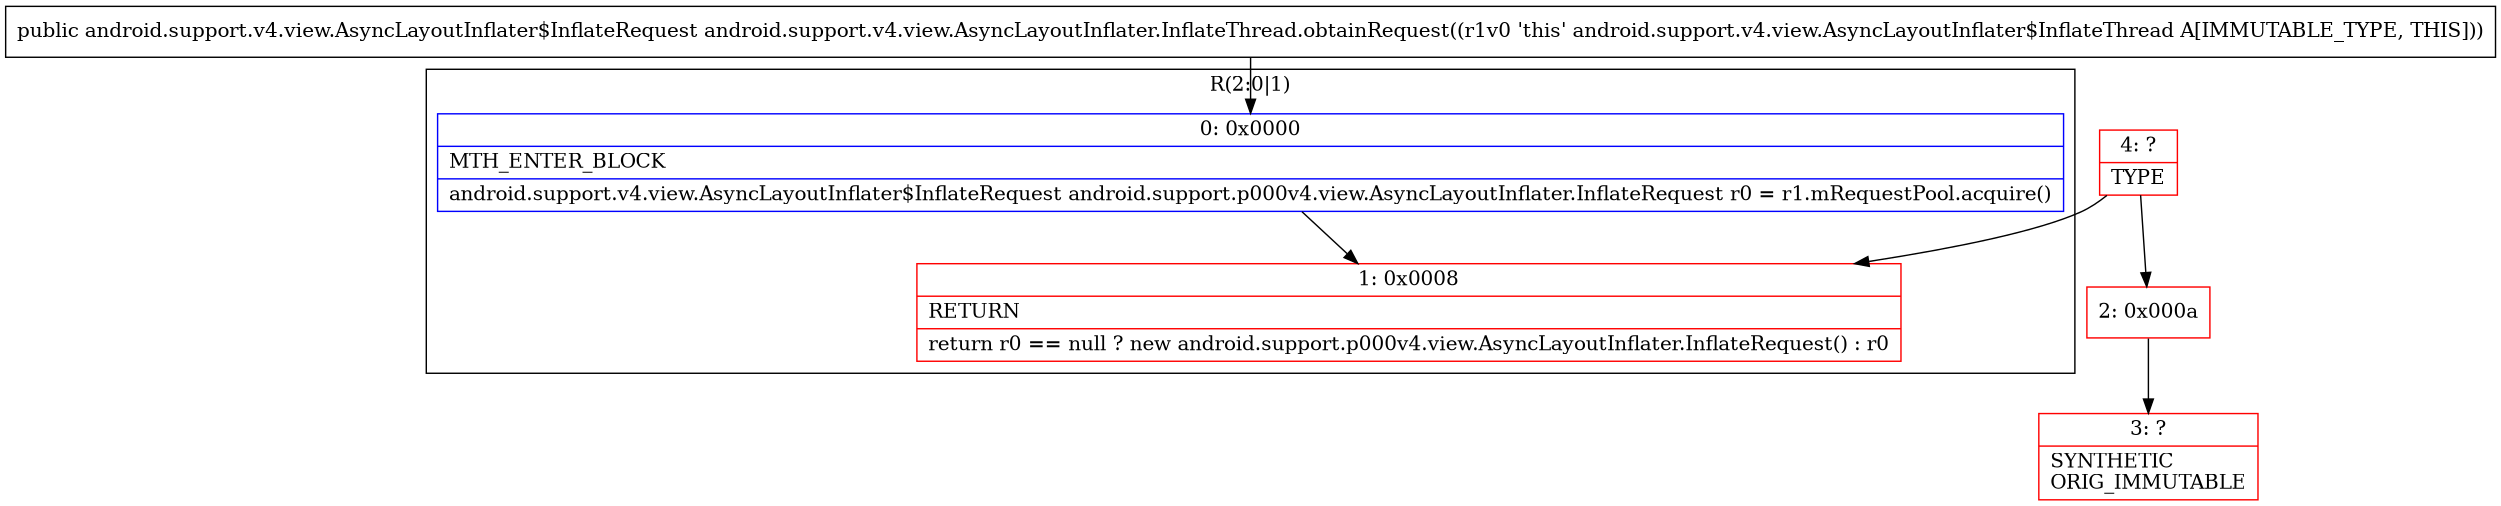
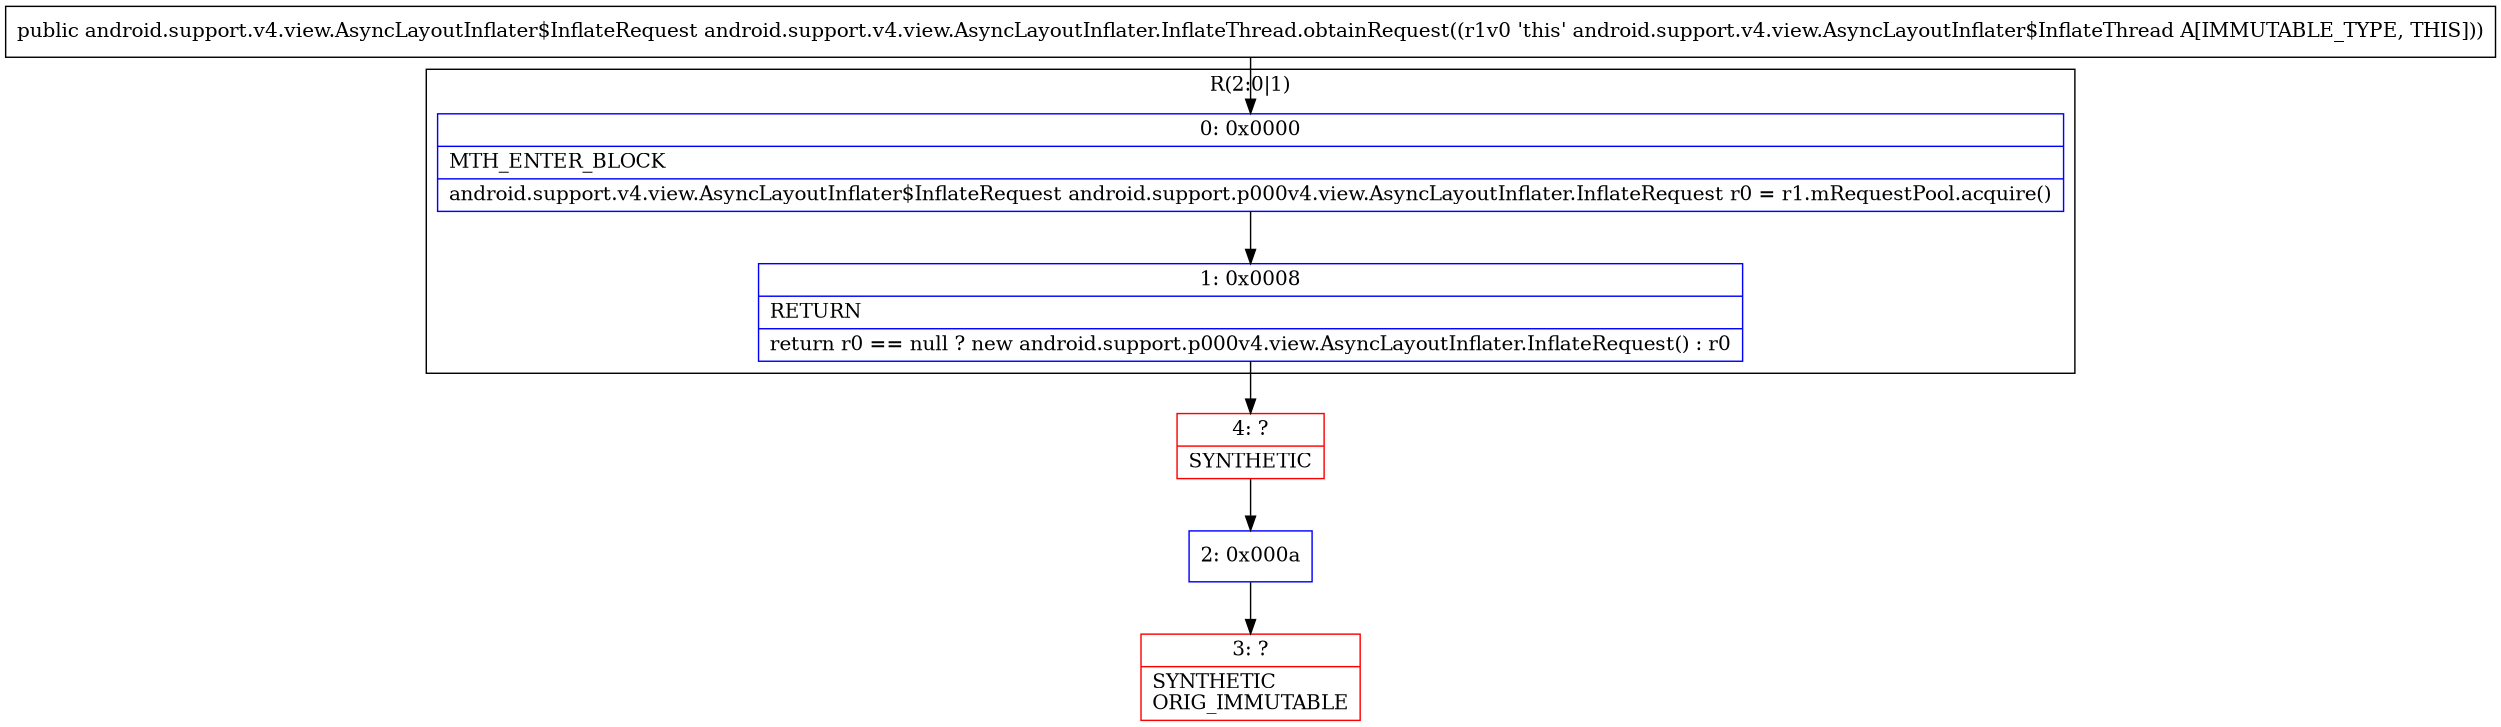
node "4: ?": text "TYPE" -> "SYNTHETIC"
edge "4: ?" -> "1: 0x0008": reversed
node "1: 0x0008": color red -> blue
node "2: 0x000a": color red -> blue
